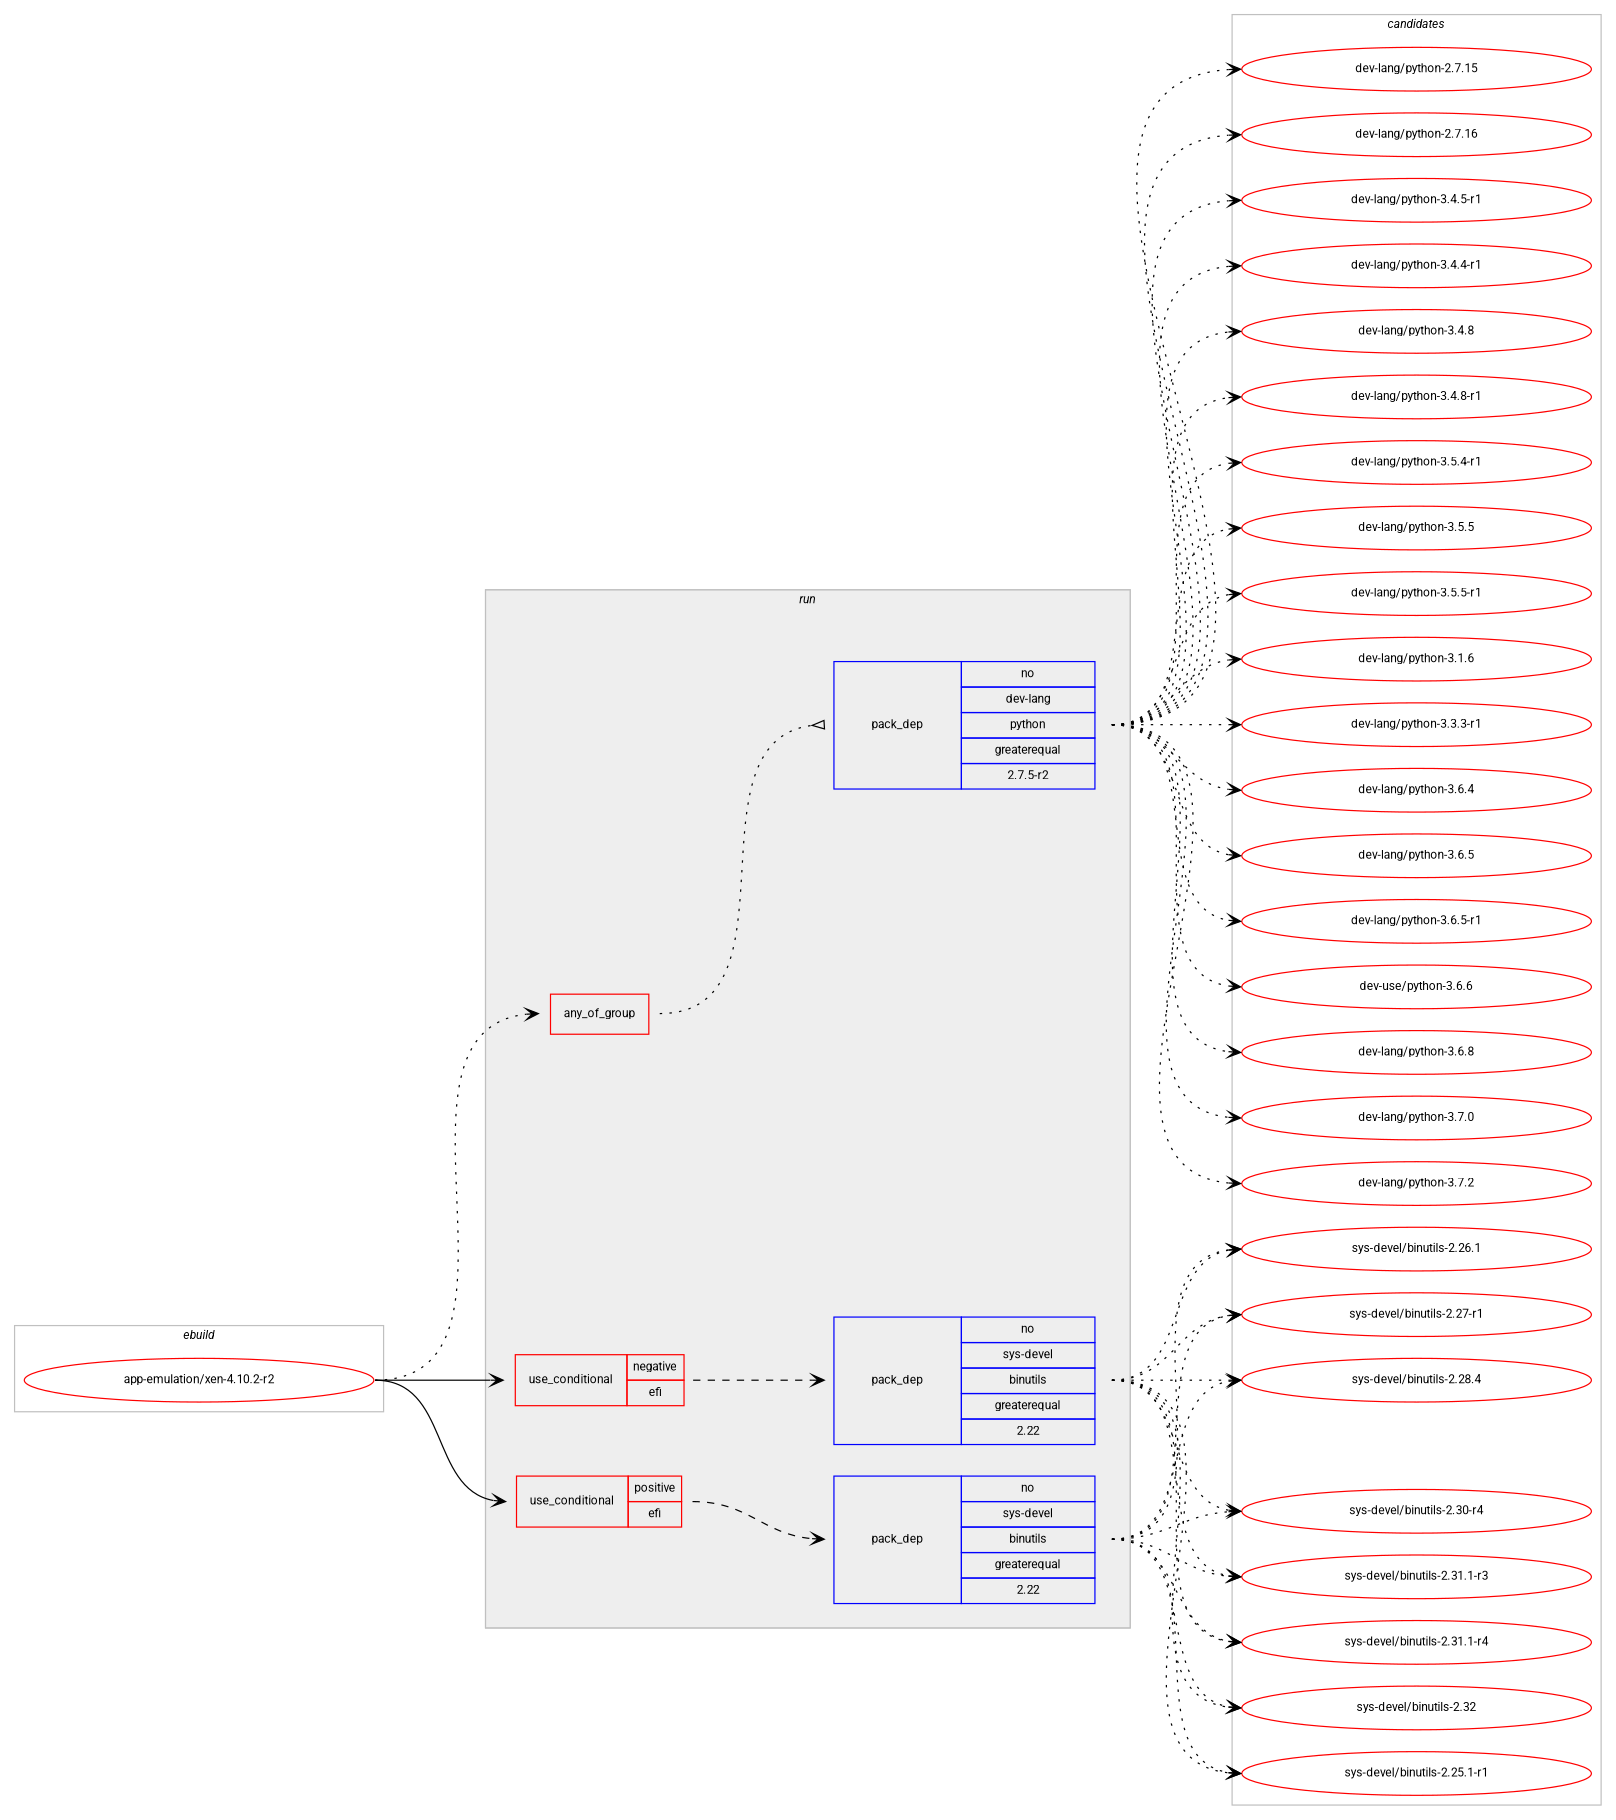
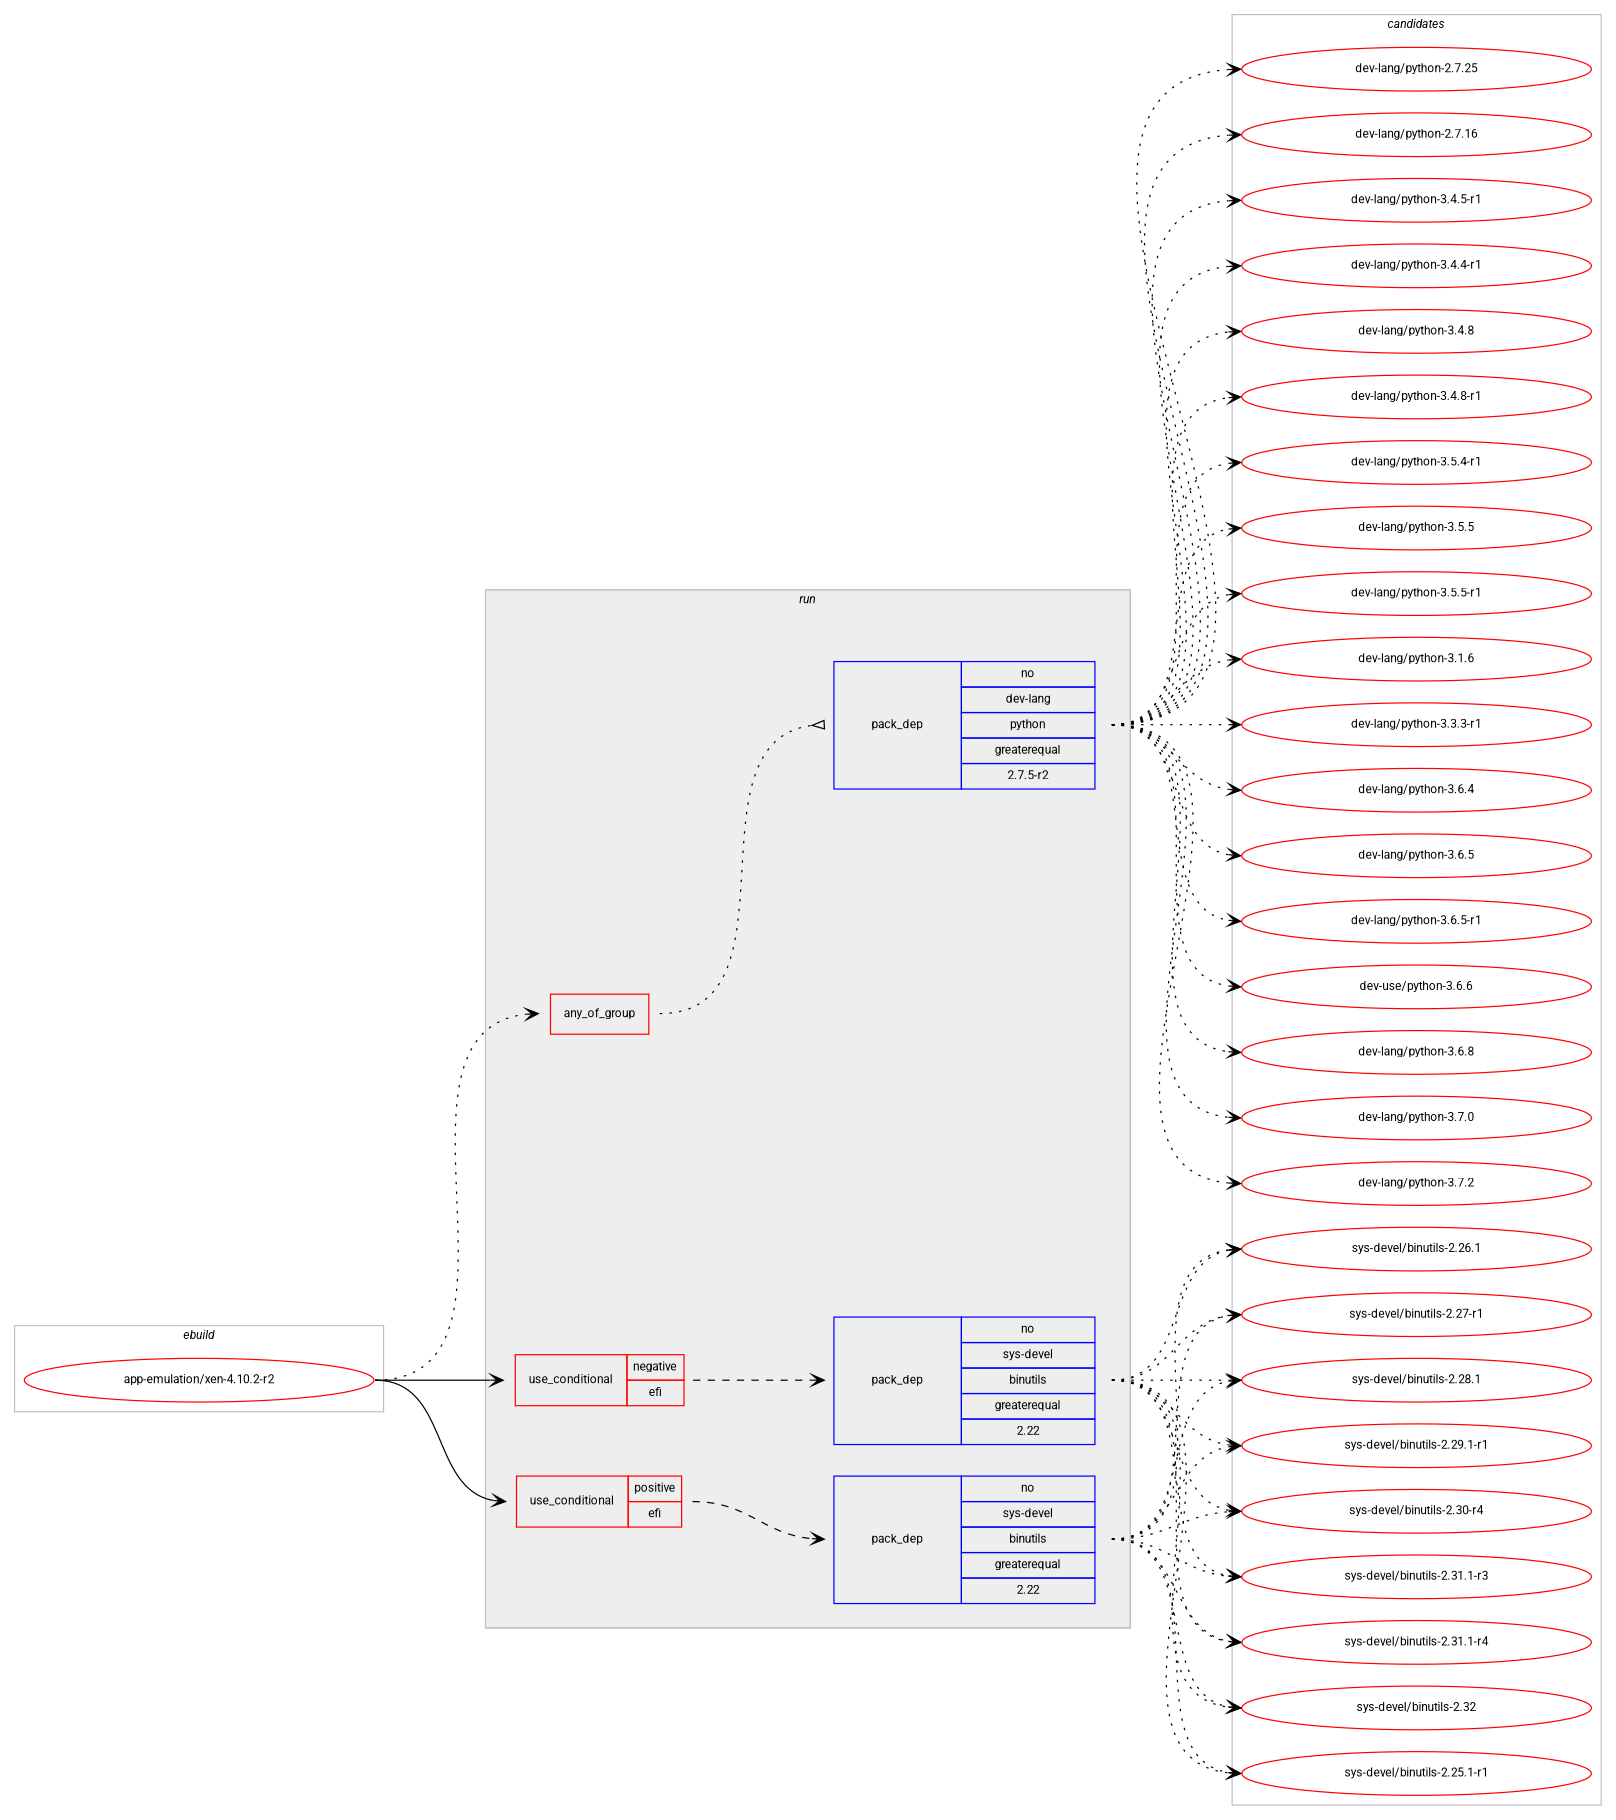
node "dev-lang/python-2.7.15": label "dev-lang/python-2.7.15" -> "dev-lang/python-2.7.25"
node "sys-devel/binutils-2.28.4": label "sys-devel/binutils-2.28.4" -> "sys-devel/binutils-2.28.1"
node "sys-devel/binutils-2.29.1-r1": added
